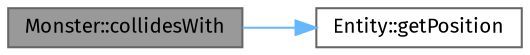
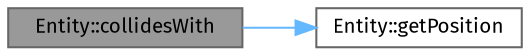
node "Monster::collidesWith": label "Monster::collidesWith" -> "Entity::collidesWith"
